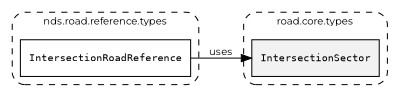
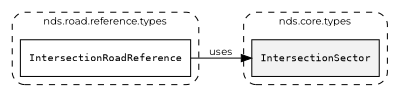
cluster "road.core.types": label "road.core.types" -> "nds.core.types"
